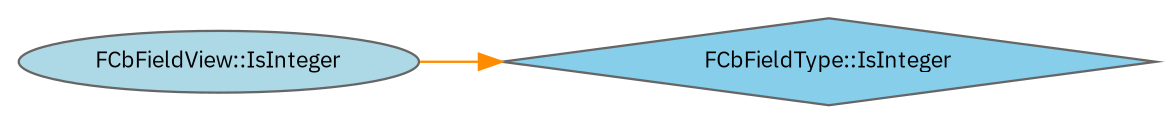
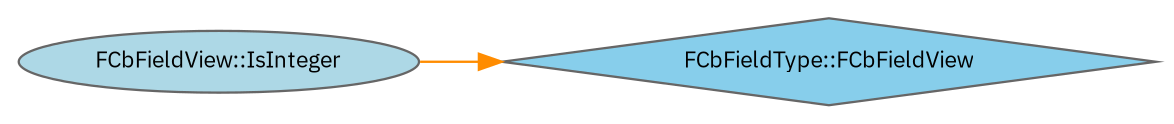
node "FCbFieldType::IsInteger": label "FCbFieldType::IsInteger" -> "FCbFieldType::FCbFieldView"
